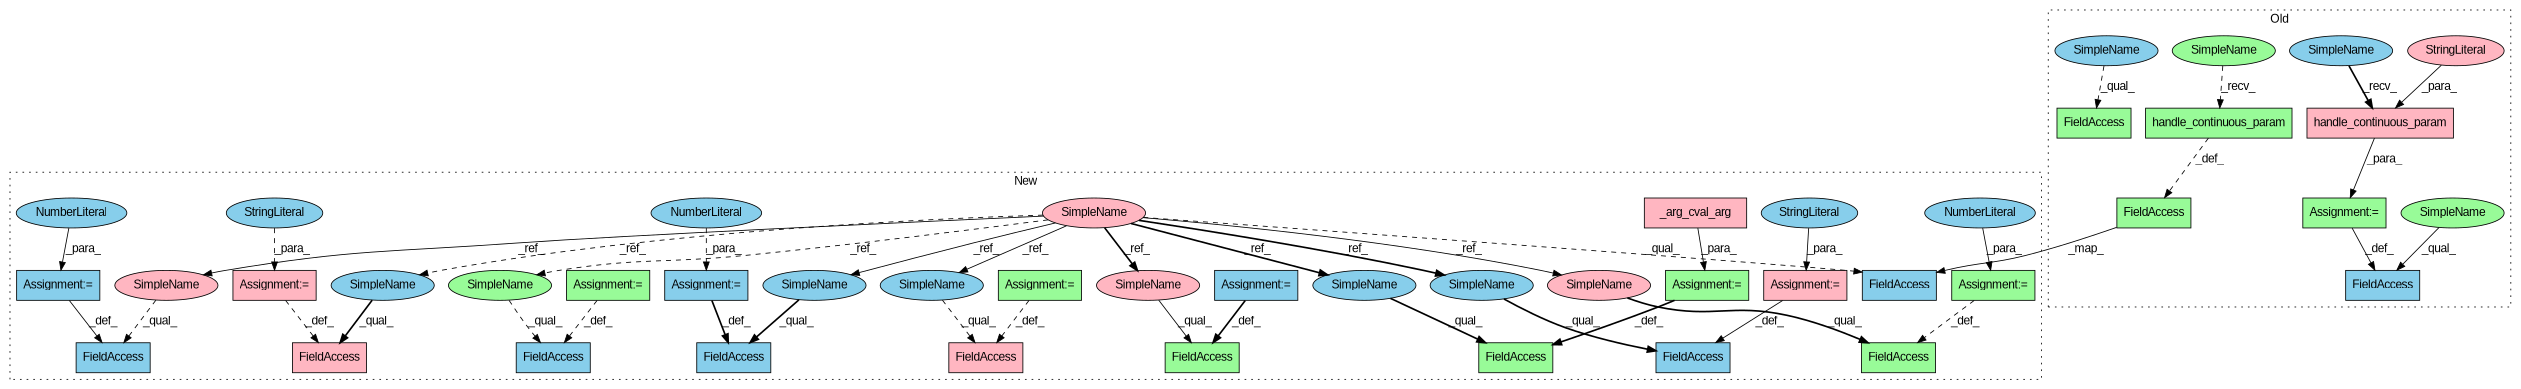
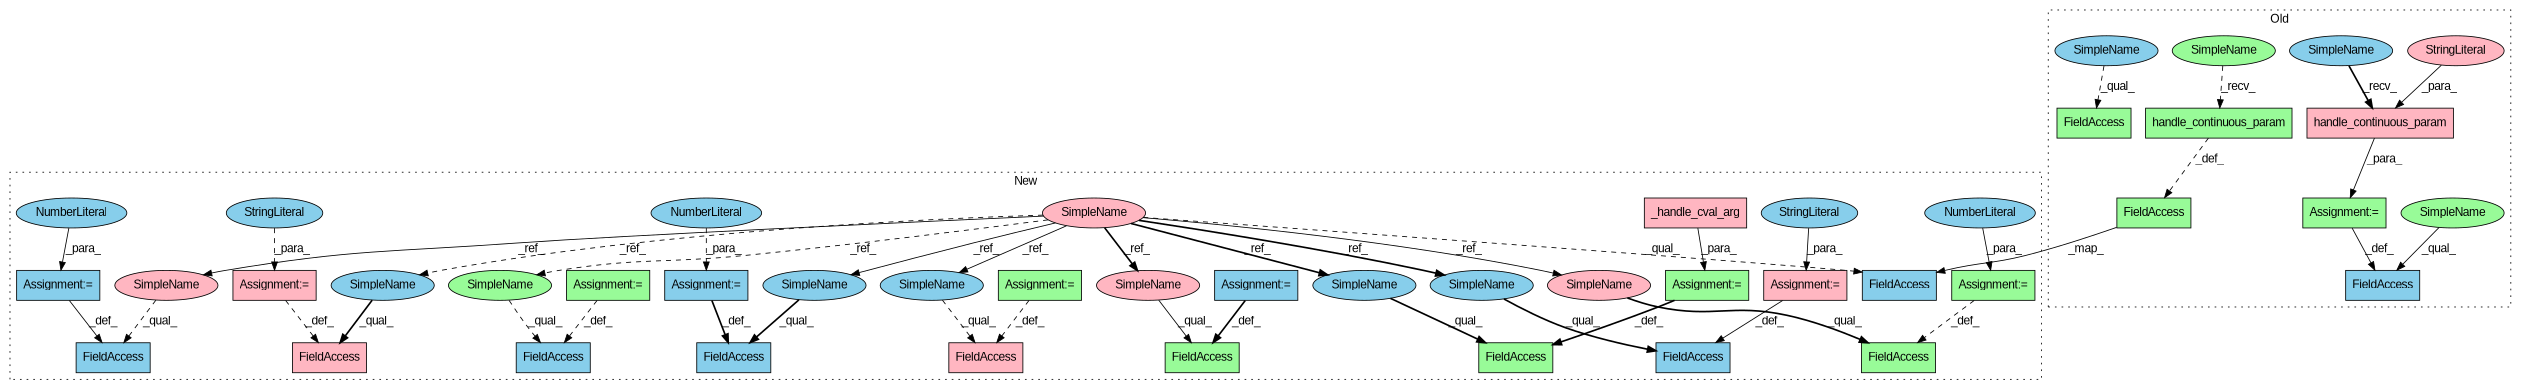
node "_arg_cval_arg": label "_arg_cval_arg" -> "_handle_cval_arg"
